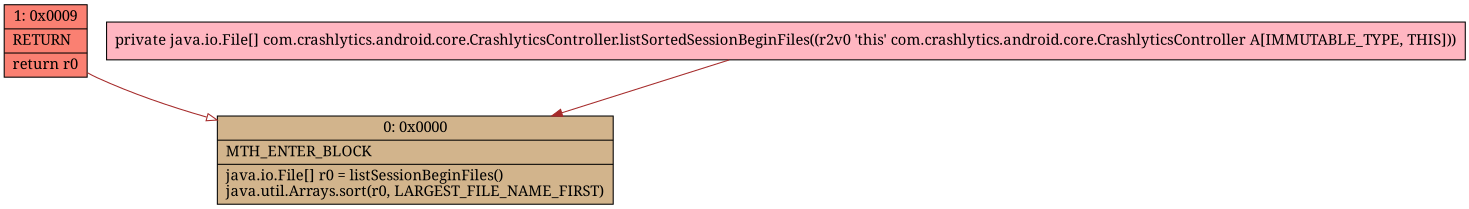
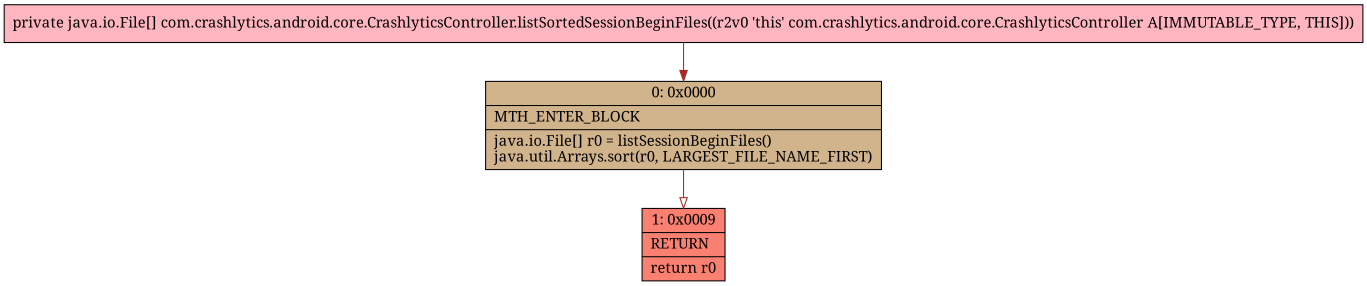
edge "1: 0x0009" -> "0: 0x0000": reversed
